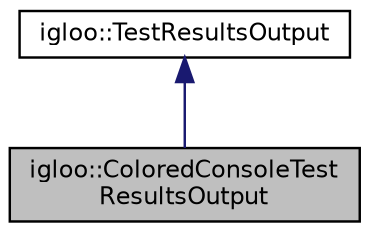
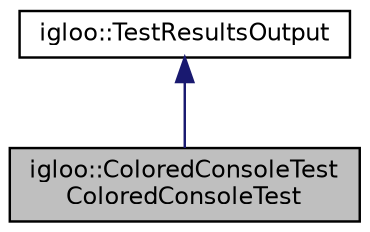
node "igloo::ColoredConsoleTest ResultsOutput": label "igloo::ColoredConsoleTest ResultsOutput" -> "igloo::ColoredConsoleTest ColoredConsoleTest"
